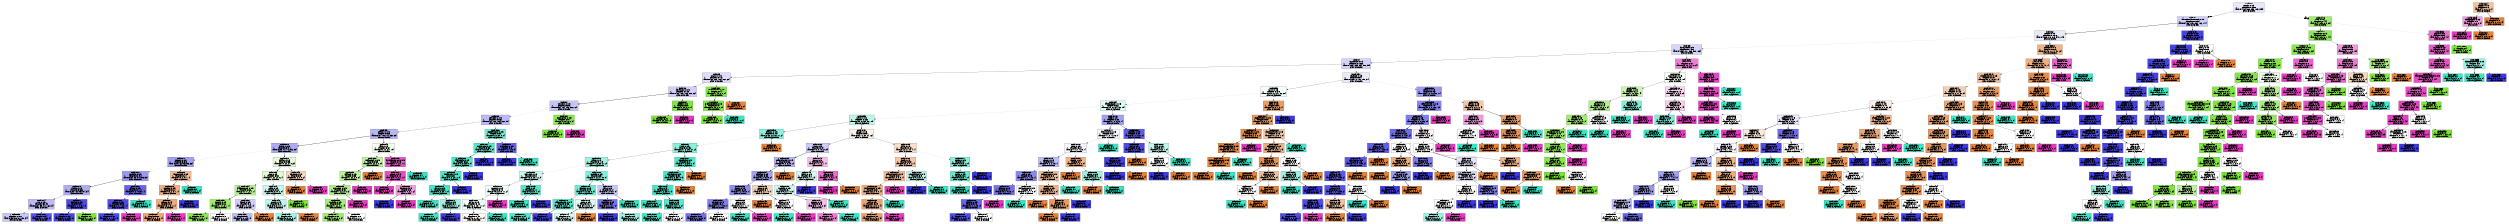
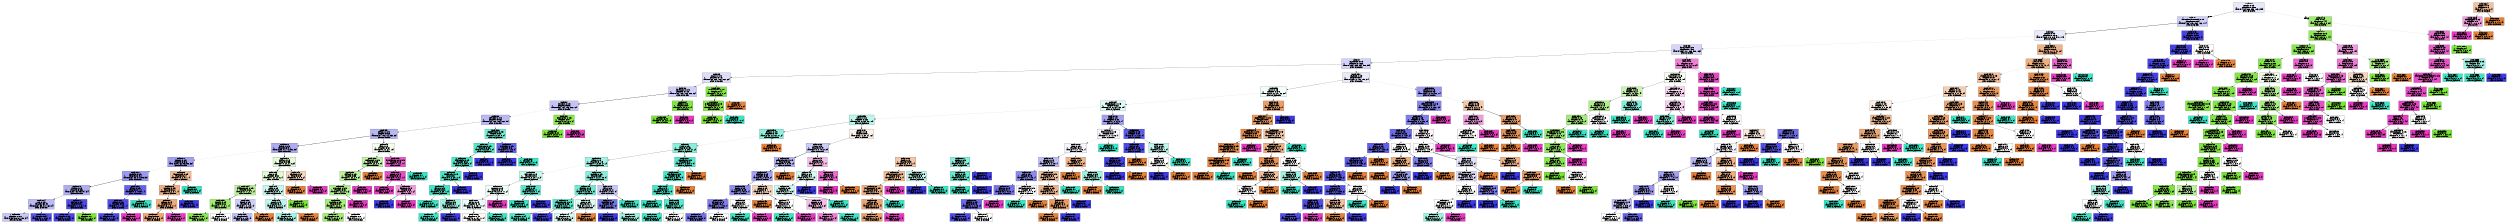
node "node #343": removed
node "node #469": removed
node "node #159": removed
node "node #257": text "class = bell" -> "class = chinese"
